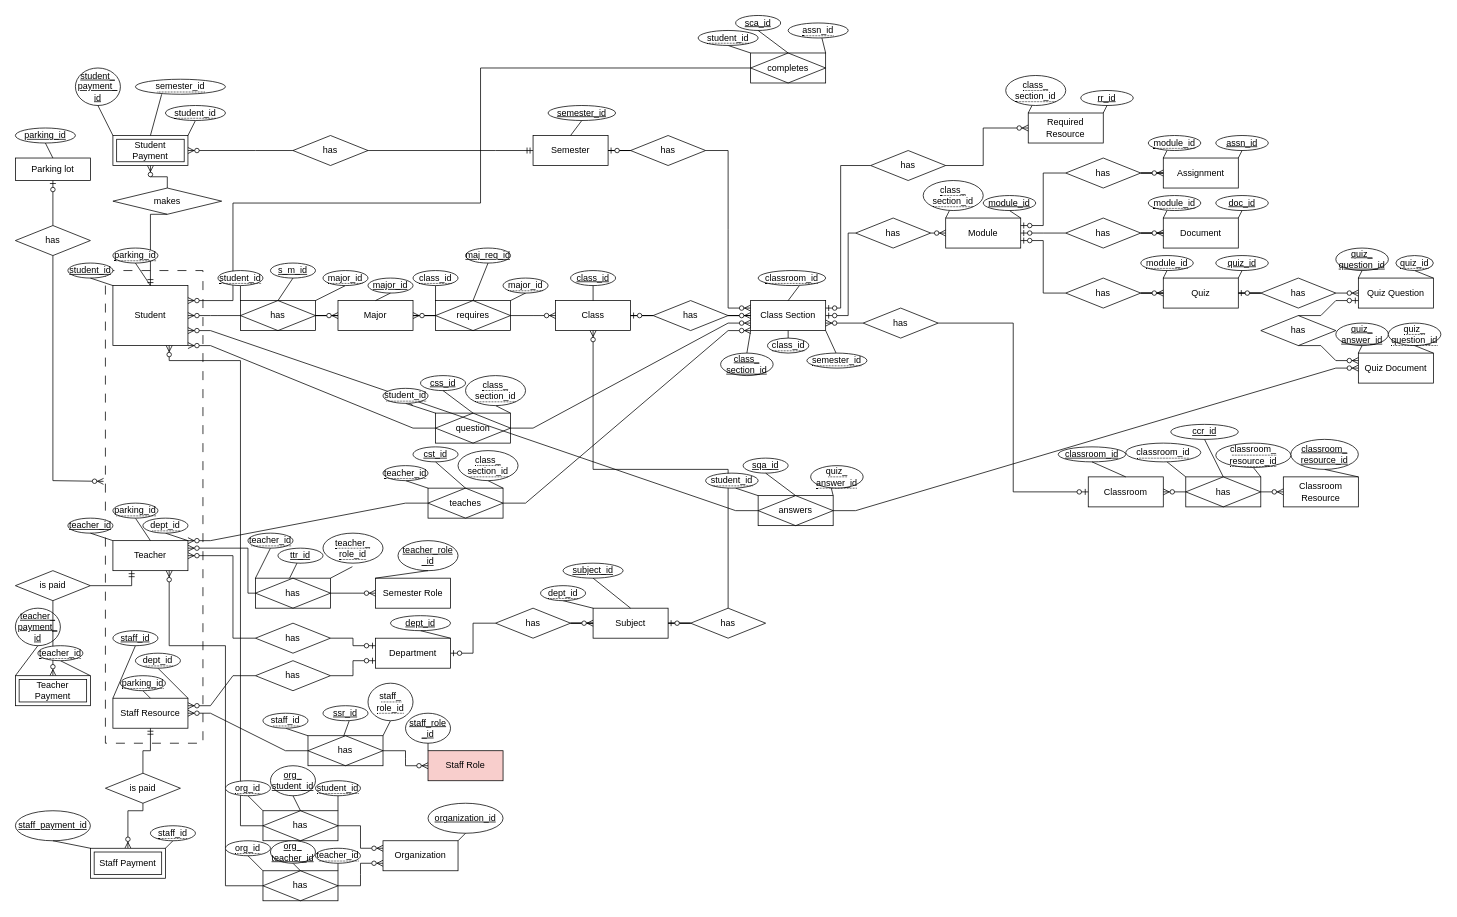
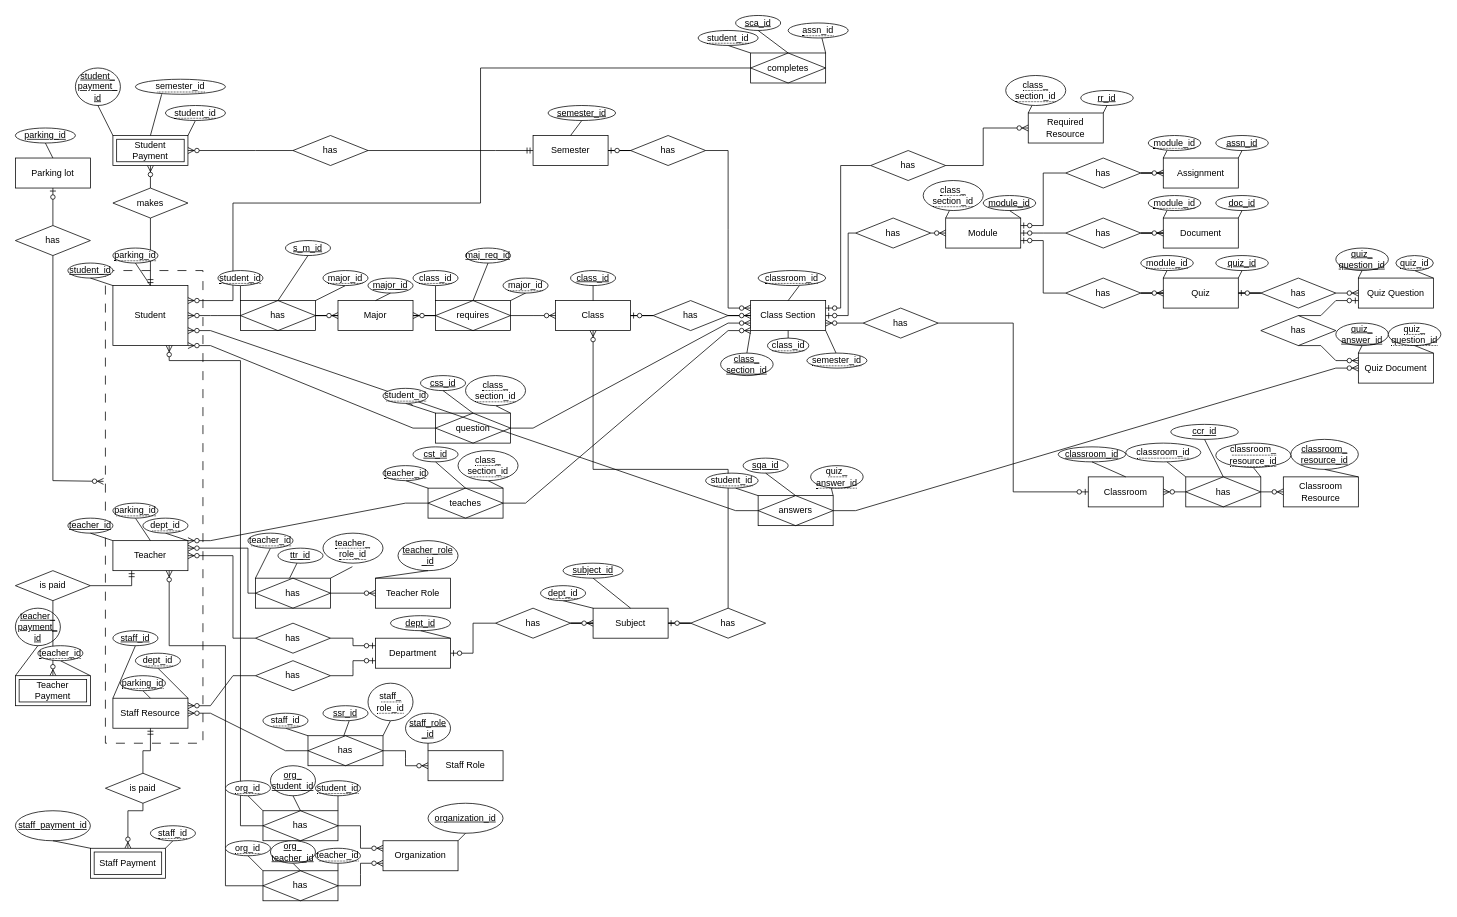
node "Parking lot": size 75x23 -> 75x30
node "makes": size 109x26 -> 75x30
node "s_m_id": moved (293, 270) -> (308, 248)
node "Semester Role": label "Semester Role" -> "Teacher Role"
node "Staff Role": fillcolor #f8cecc -> #ffffff
